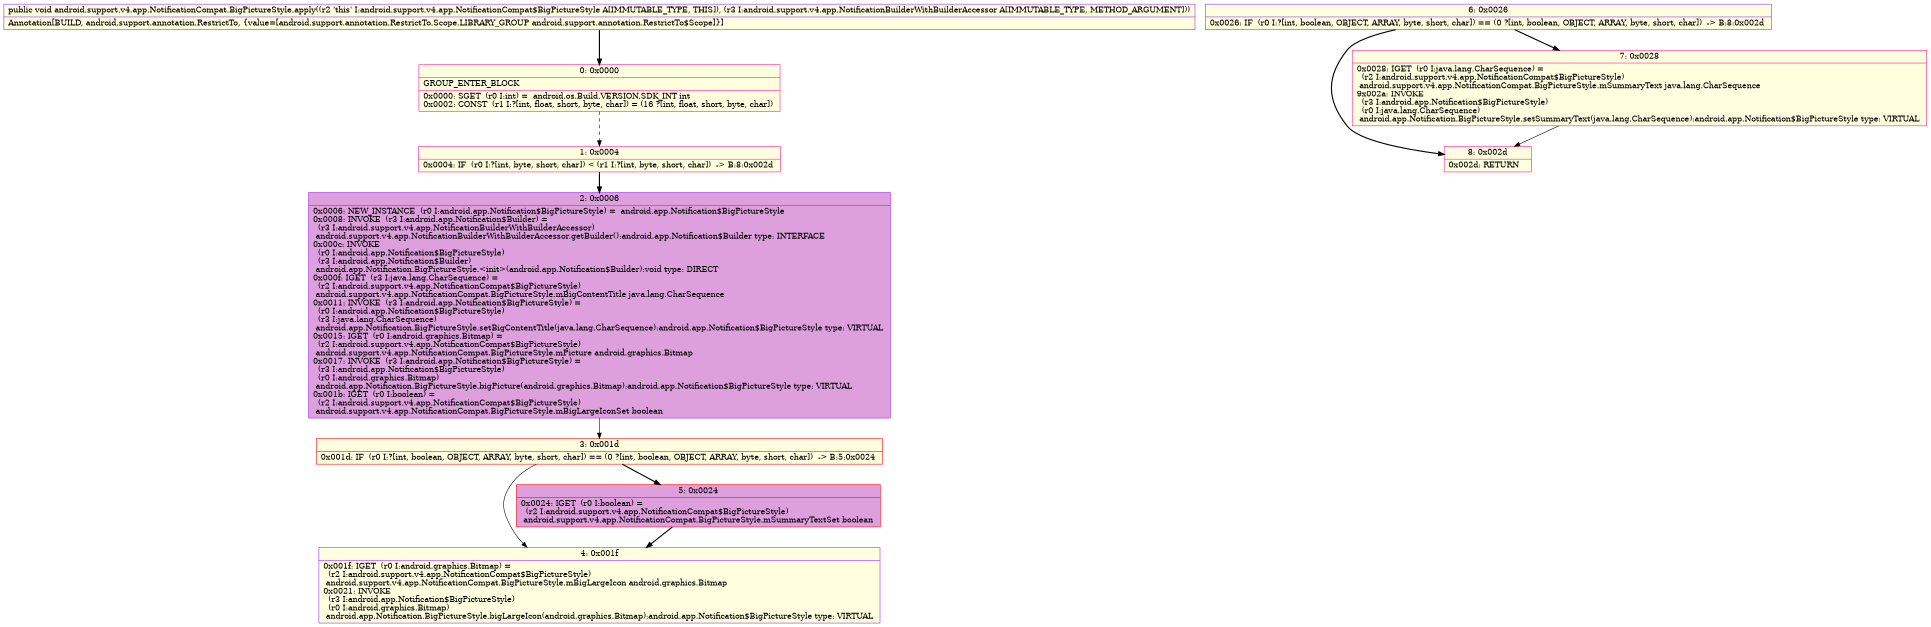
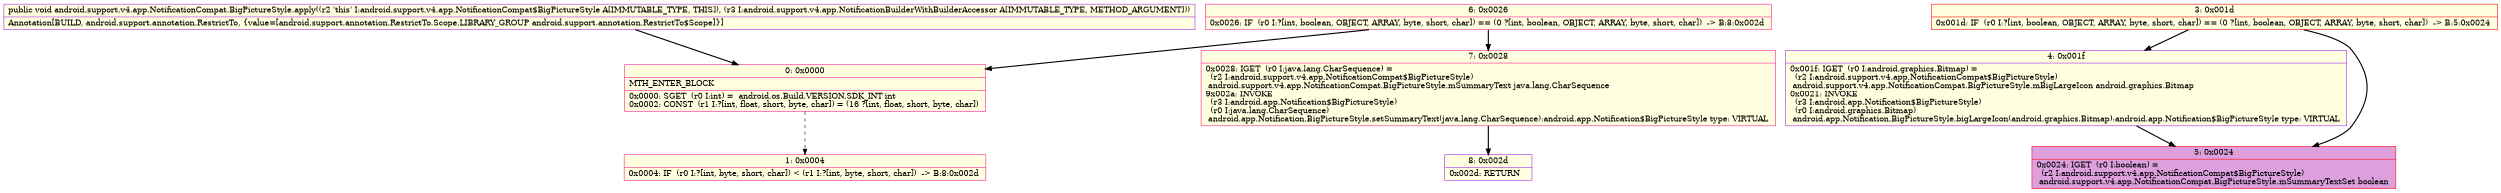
node "6: 0x0026": color purple -> deeppink
node "0: 0x0000": text "GROUP_ENTER_BLOCK" -> "MTH_ENTER_BLOCK"
edge "6: 0x0026" -> "8: 0x002d": now "6: 0x0026" -> "0: 0x0000"
edge "7: 0x0028" -> "8: 0x002d": style solid -> bold
node "8: 0x002d": color deeppink -> purple
node "2: 0x0006": removed
edge "3: 0x001d" -> "4: 0x001f": style solid -> bold
edge "5: 0x0024" -> "4: 0x001f": reversed
